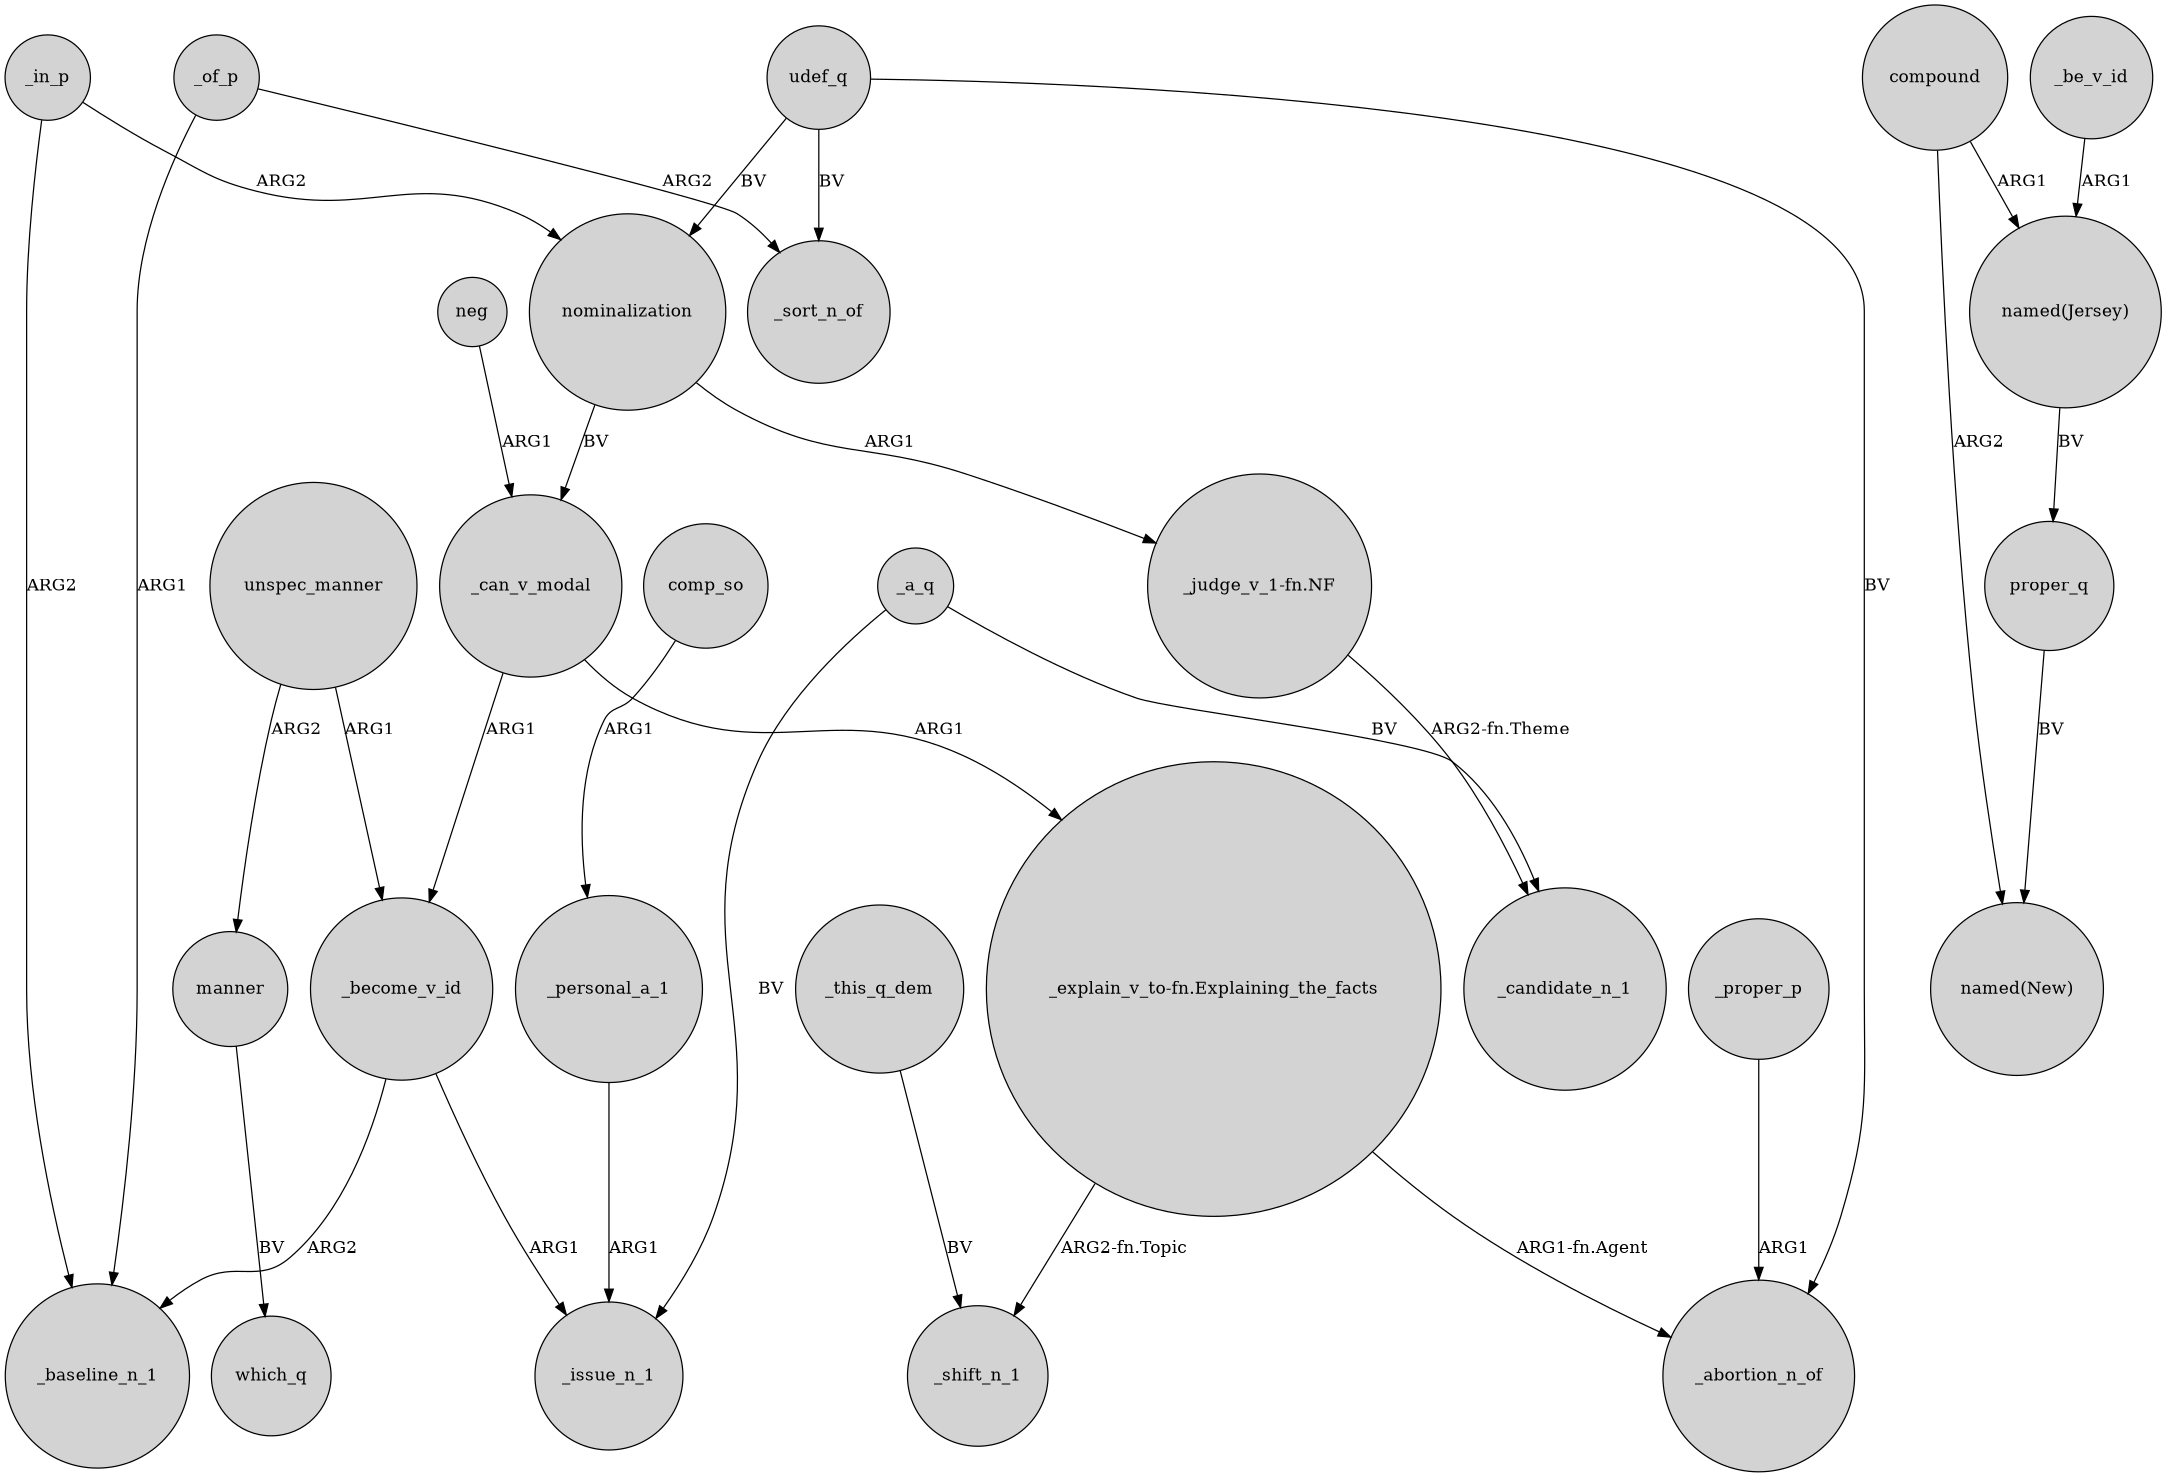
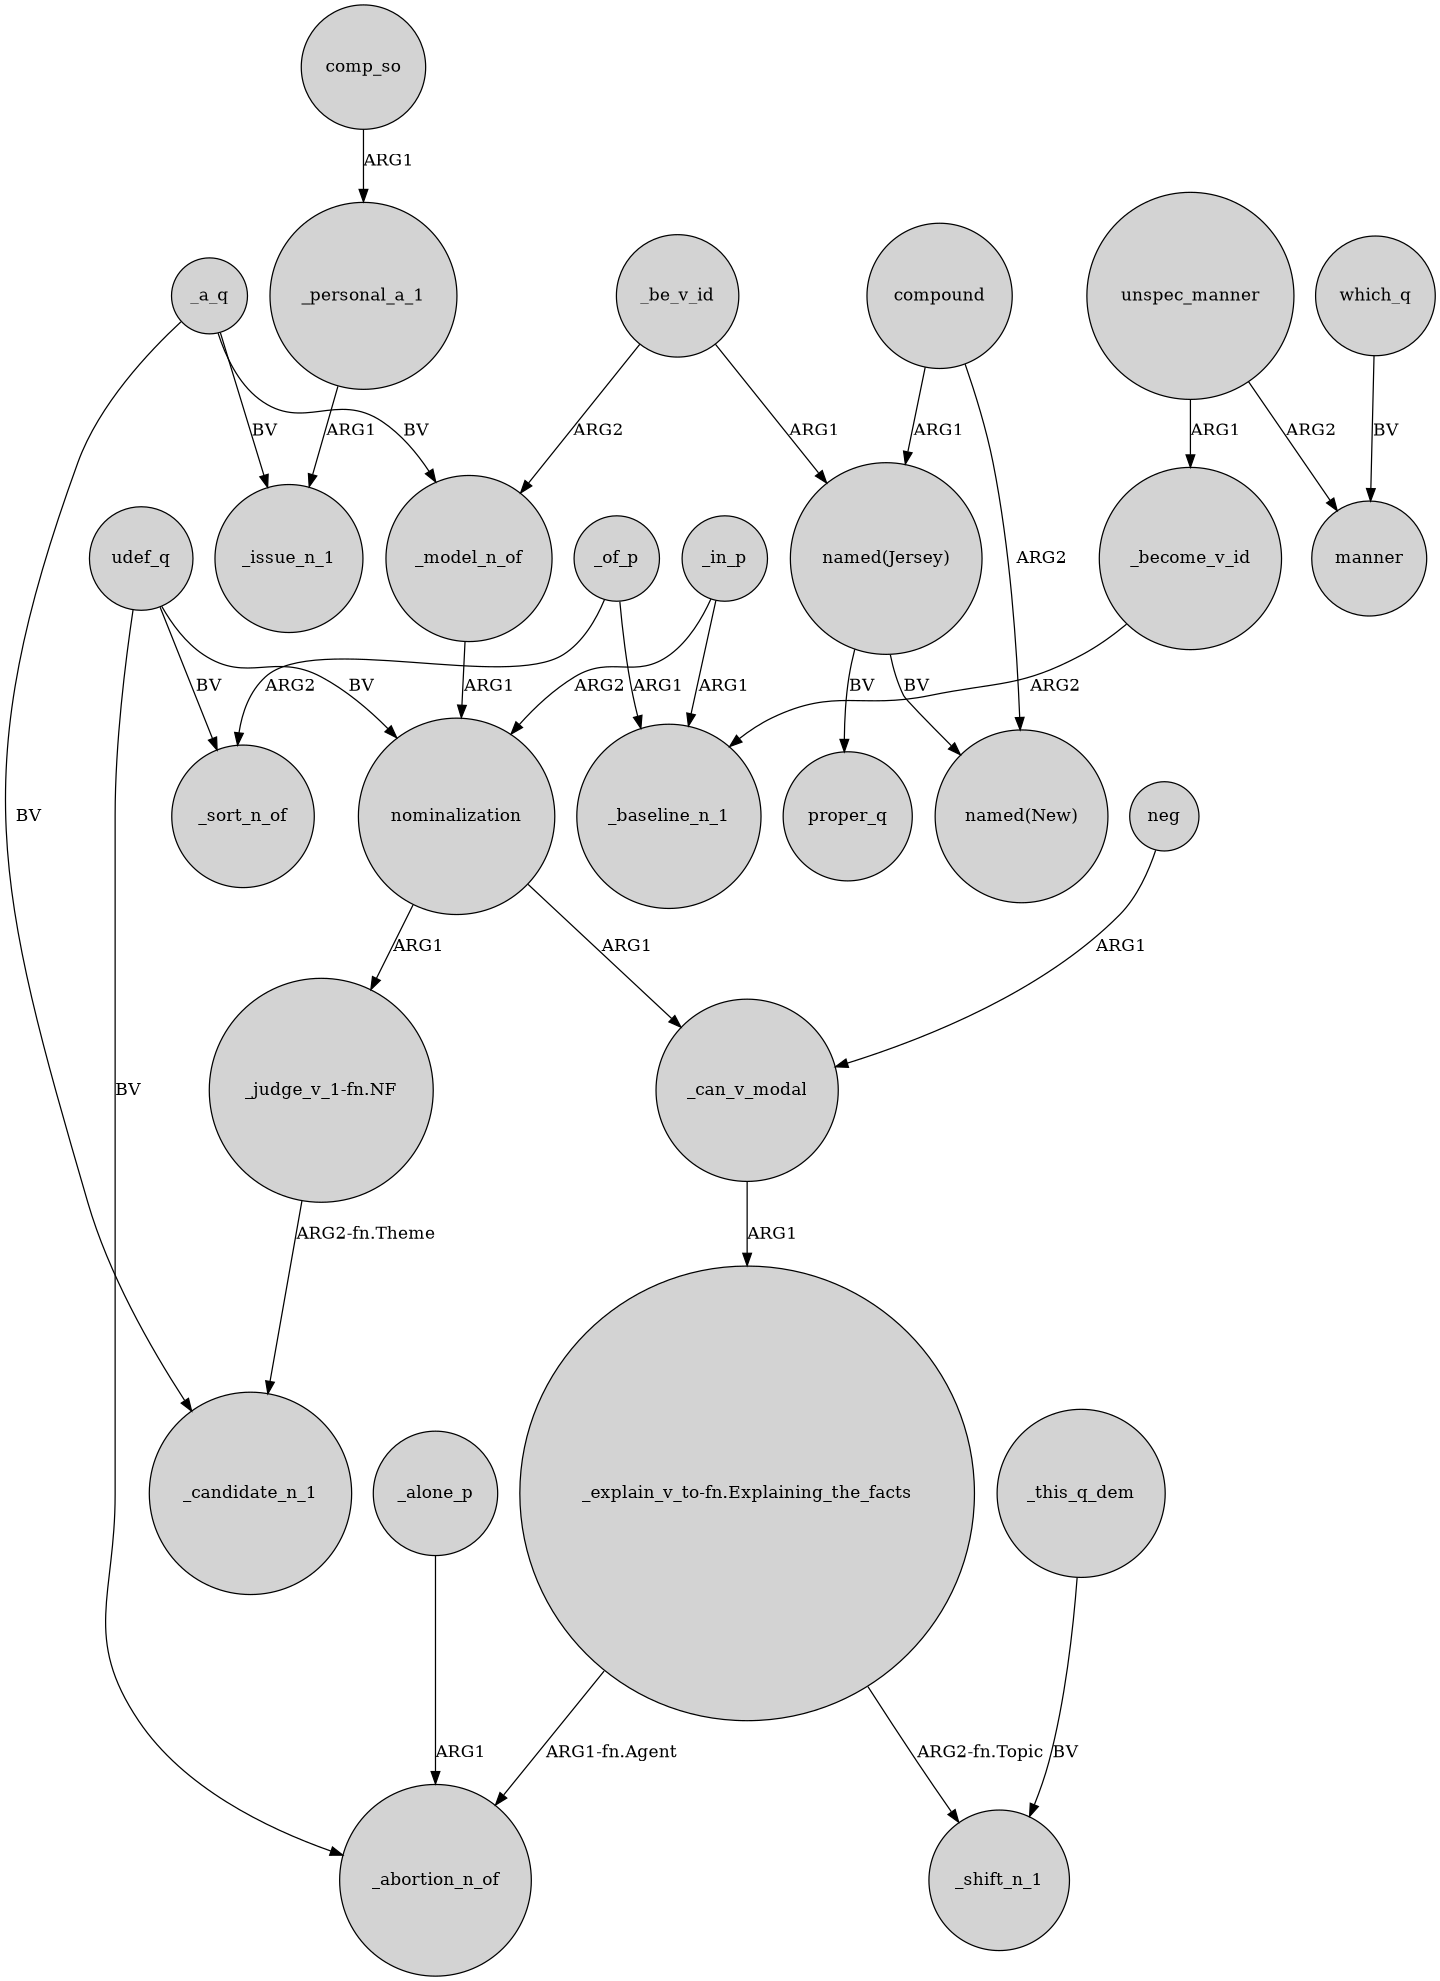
edge "nominalization" -> "_can_v_modal": label "BV" -> "ARG1"
node "_model_n_of": added
edge "_in_p" -> "_baseline_n_1": label "ARG2" -> "ARG1"
edge "proper_q" -> "named(New)": now "named(Jersey)" -> "named(New)"
edge "_can_v_modal" -> "_become_v_id": removed, label "ARG1"
node "_proper_p": label "_proper_p" -> "_alone_p"
edge "manner" -> "which_q": reversed
edge "_become_v_id" -> "_issue_n_1": removed, label "ARG1"
